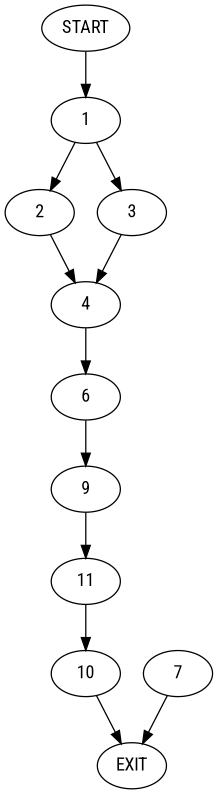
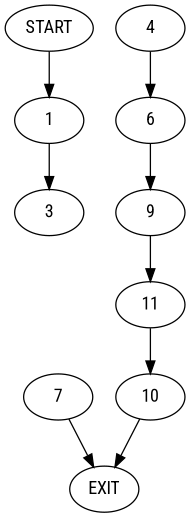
node "2": removed
edge "3" -> "4": removed
